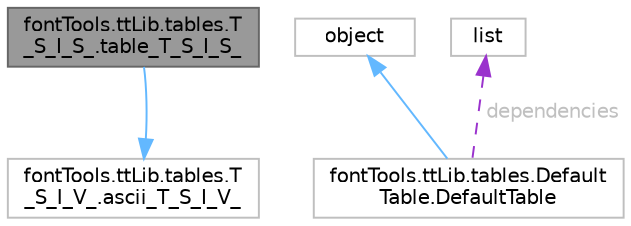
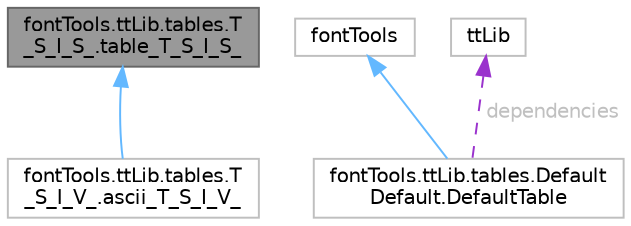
node "object": label "object" -> "fontTools"
node "list": label "list" -> "ttLib"
edge "fontTools.ttLib.tables.T _S_I_S_.table_T_S_I_S_" -> "fontTools.ttLib.tables.T _S_I_V_.ascii_T_S_I_V_": reversed
node "fontTools.ttLib.tables.Default Table.DefaultTable": label "fontTools.ttLib.tables.Default Table.DefaultTable" -> "fontTools.ttLib.tables.Default Default.DefaultTable"
